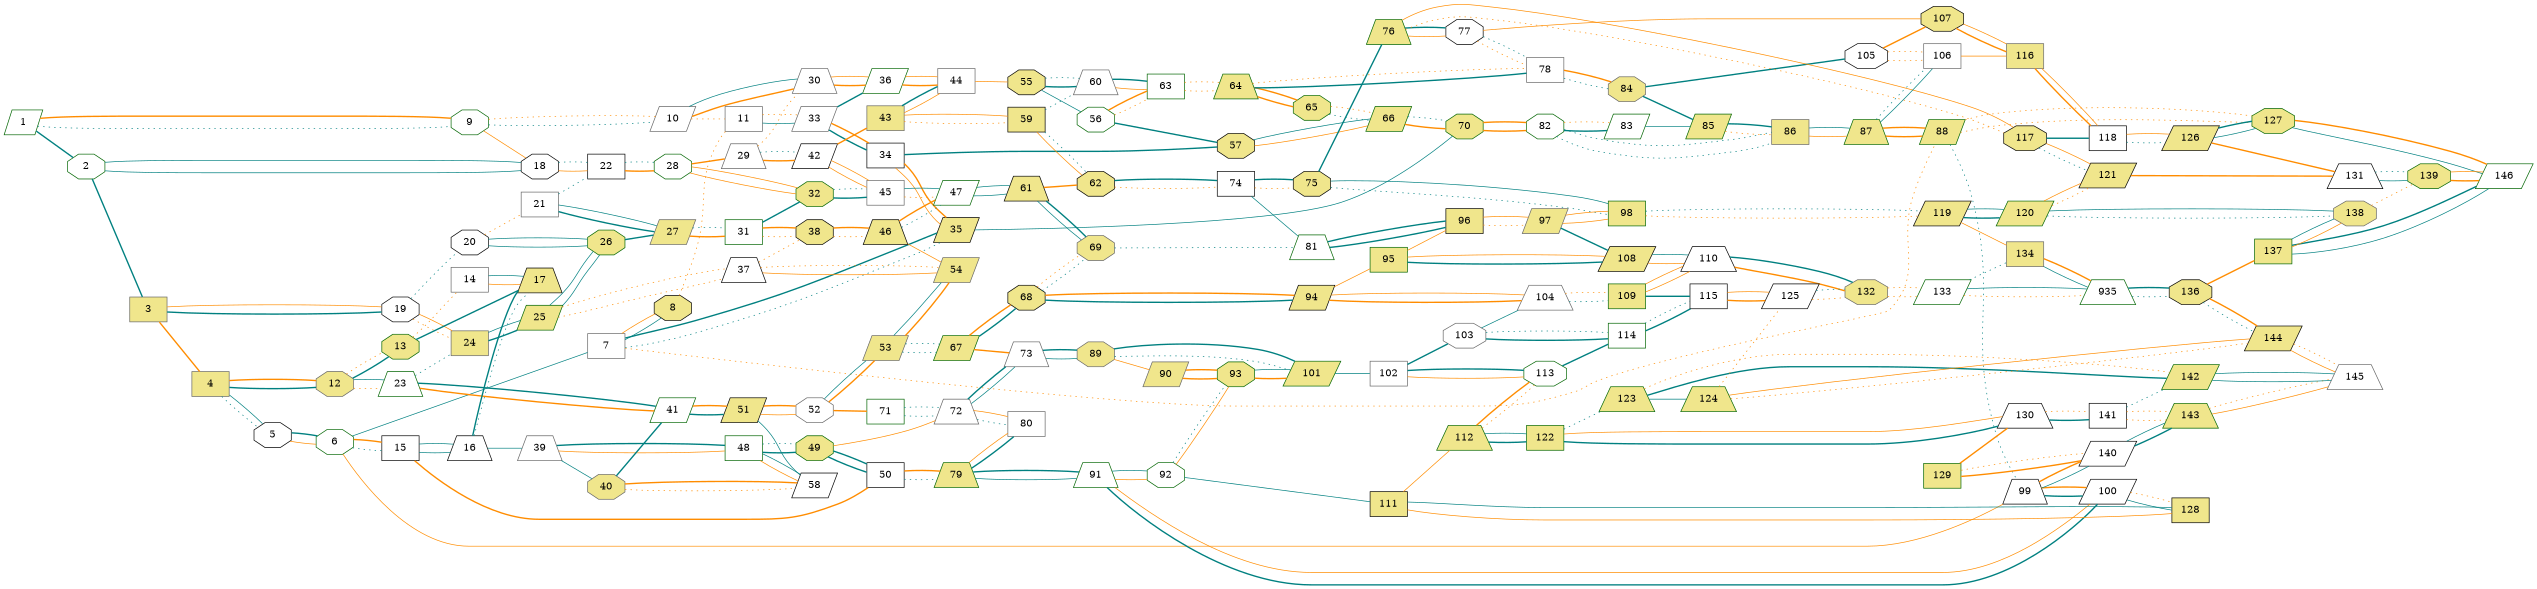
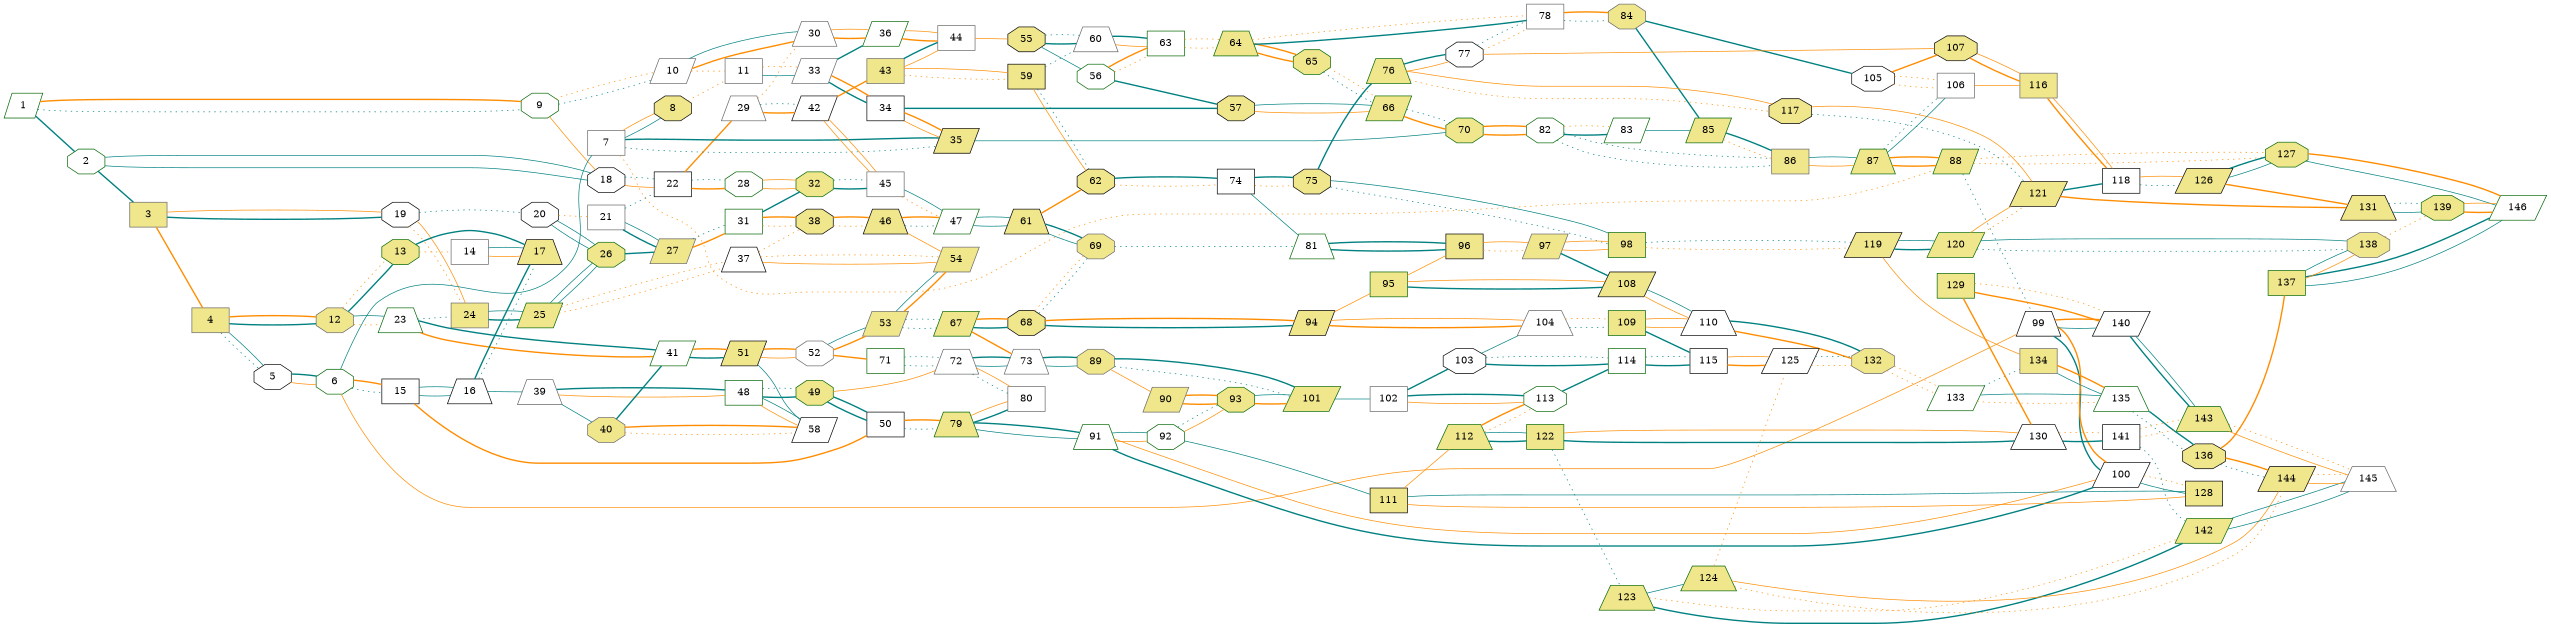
edge "117" -- "118": now "121" -- "118"
edge "29" -- "28": now "29" -- "22"
node "131": fillcolor white -> khaki
node "935": label "935" -> "135"
node "103": color gray40 -> black
